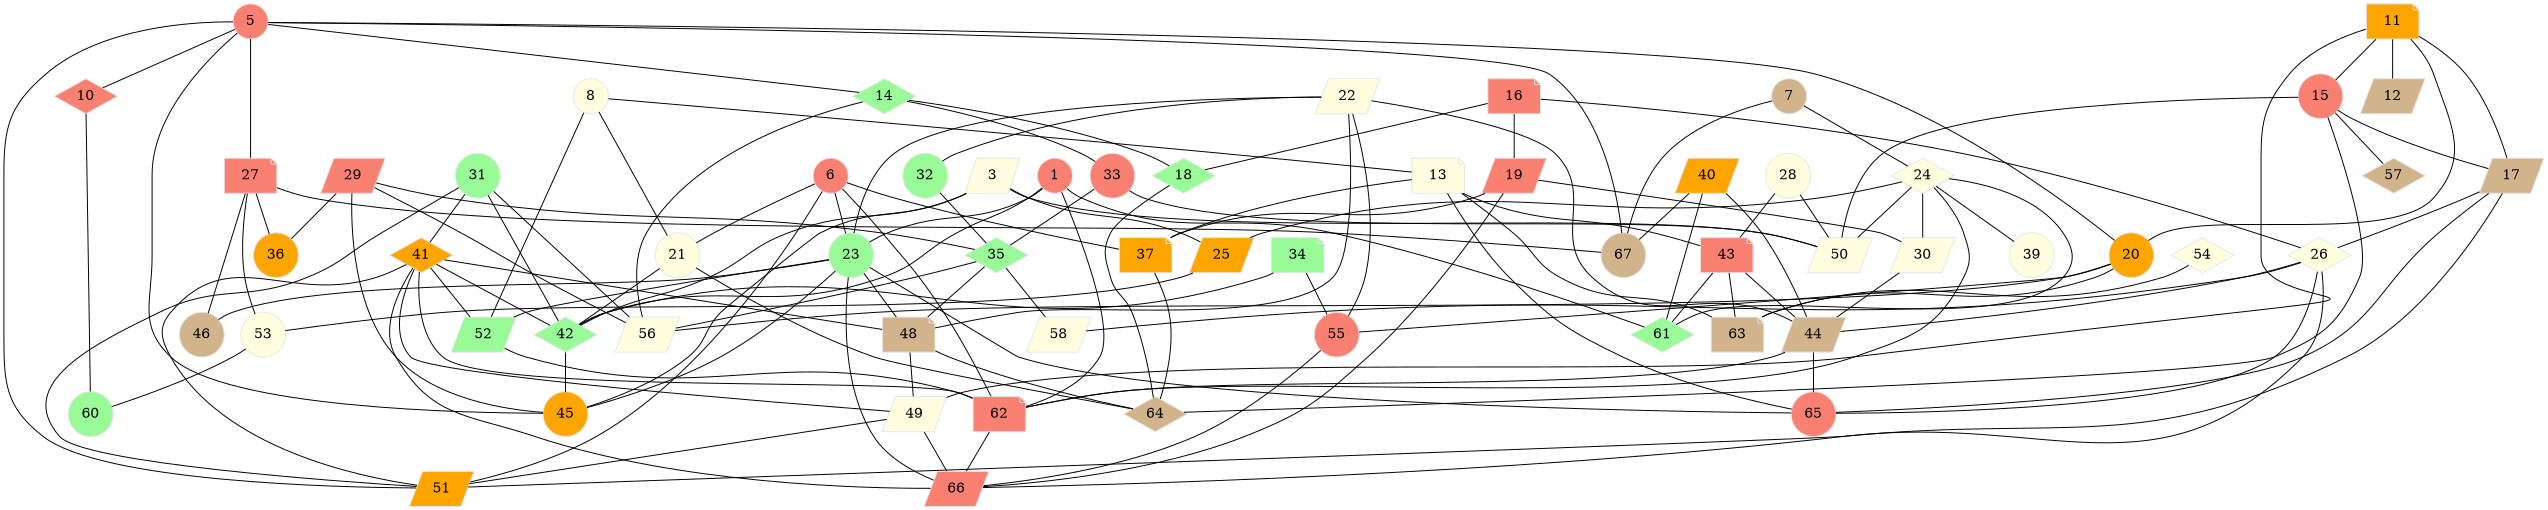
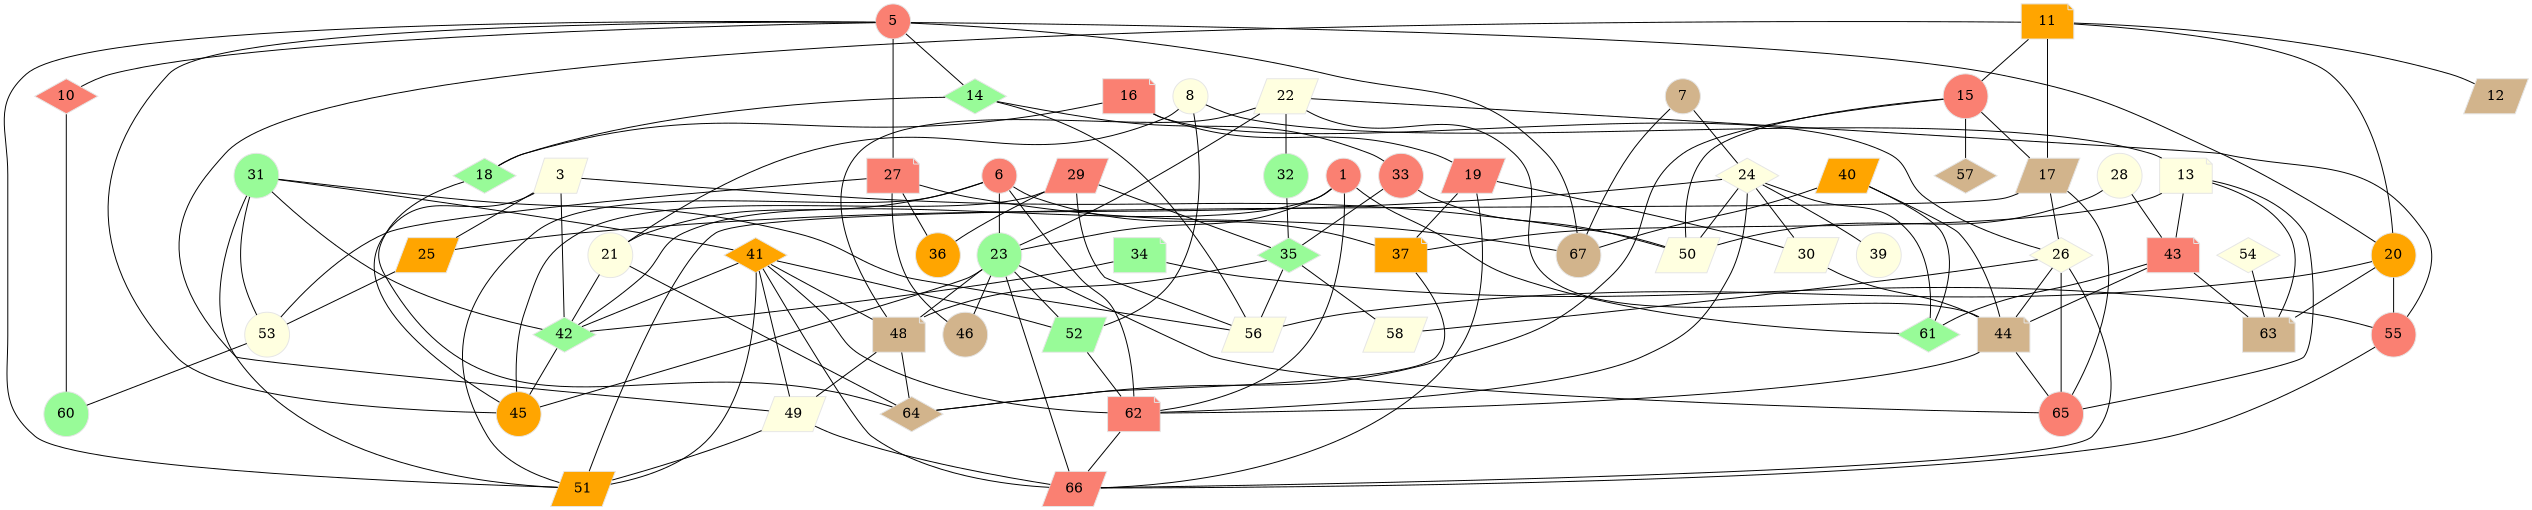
edge "31" -- "53": added
node "44": shape parallelogram -> note
